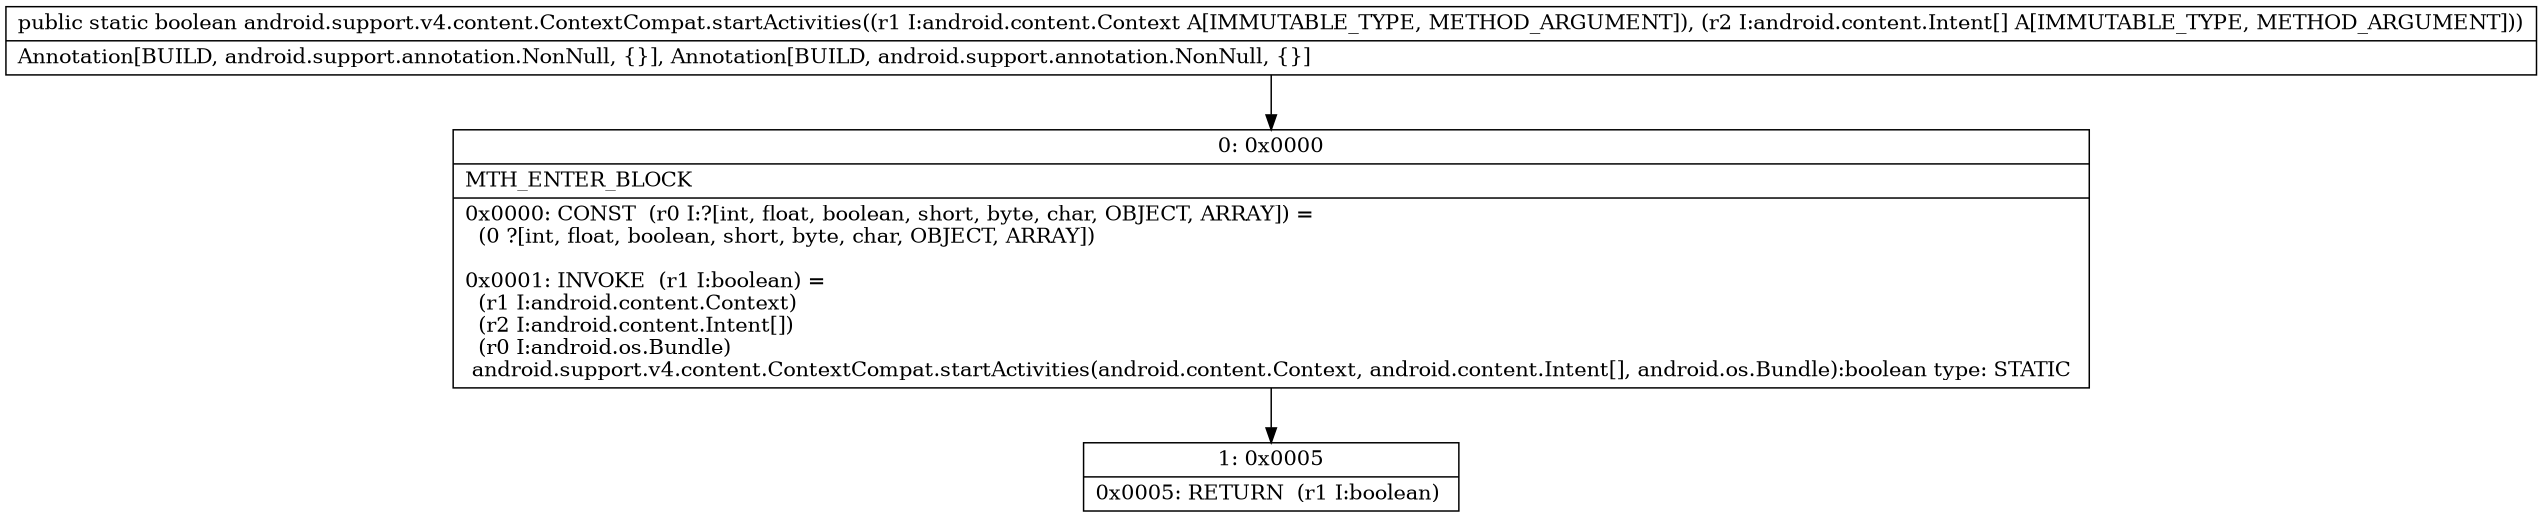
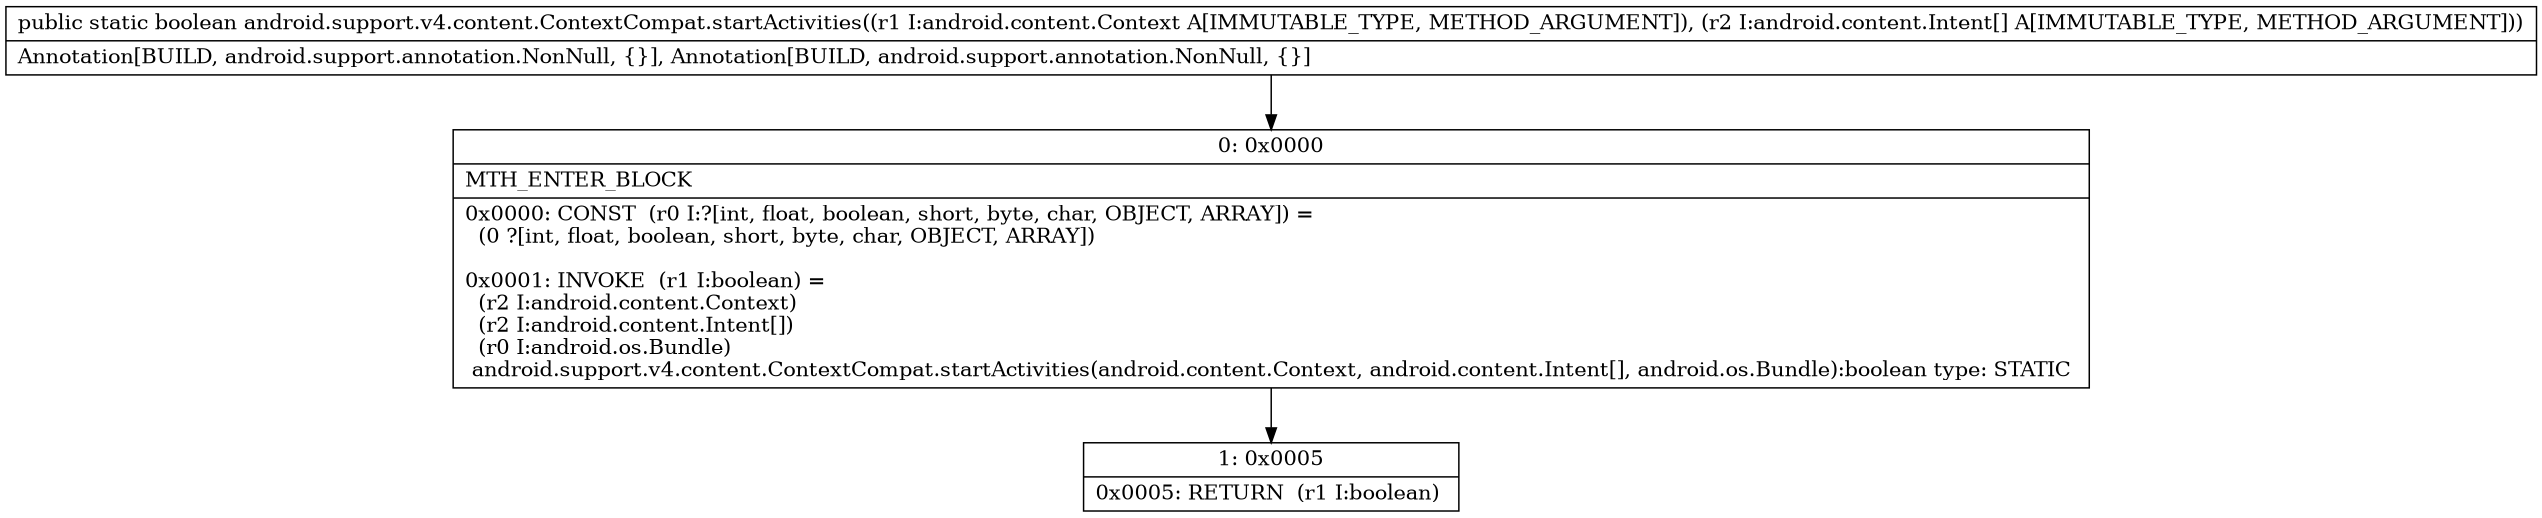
node "0: 0x0000": text "(r1 I:android.content.Context)" -> "(r2 I:android.content.Context)"
